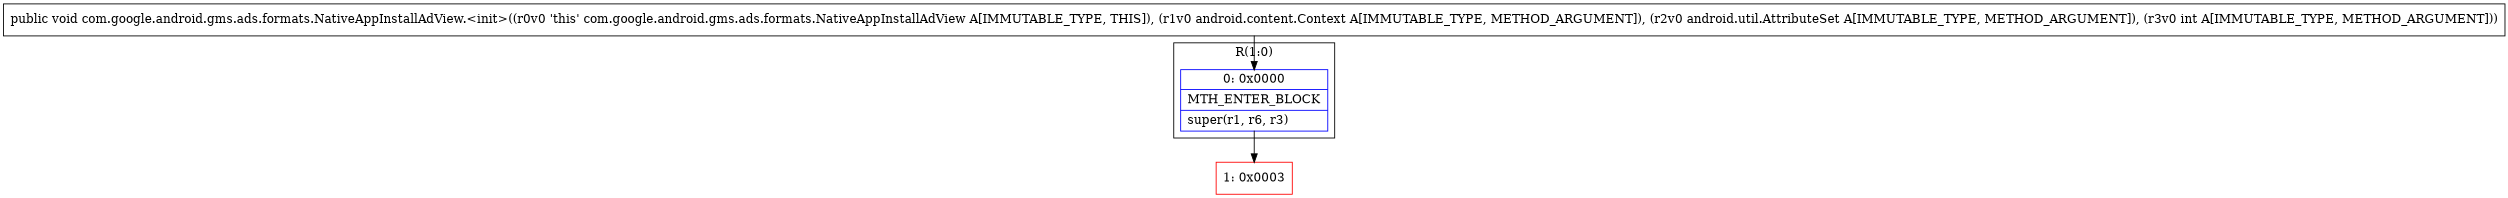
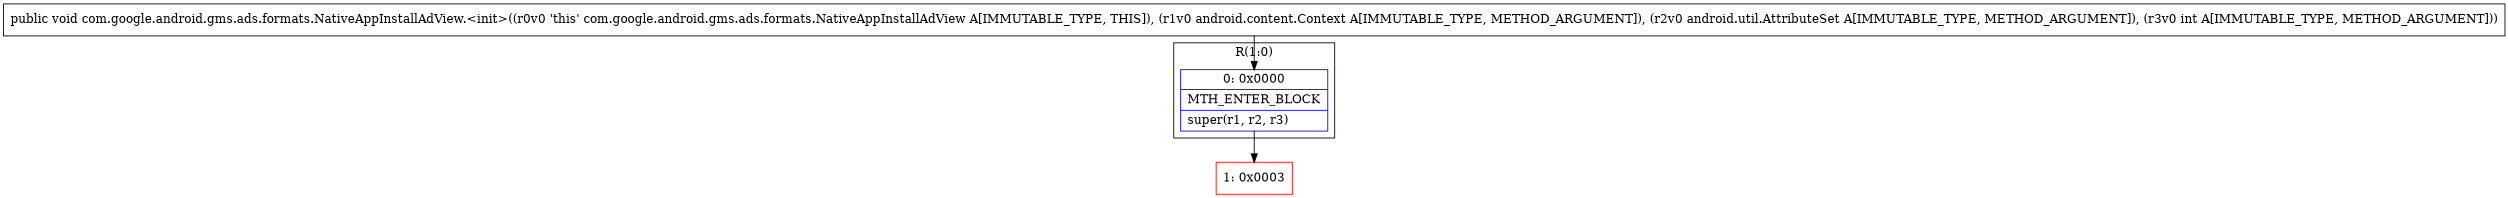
node "0: 0x0000": text "super(r1, r6, r3)" -> "super(r1, r2, r3)"
